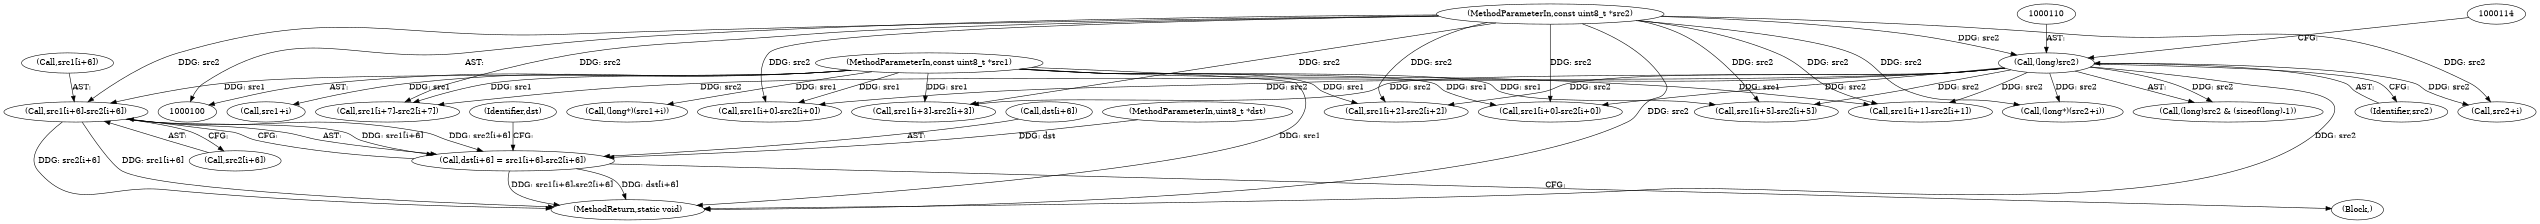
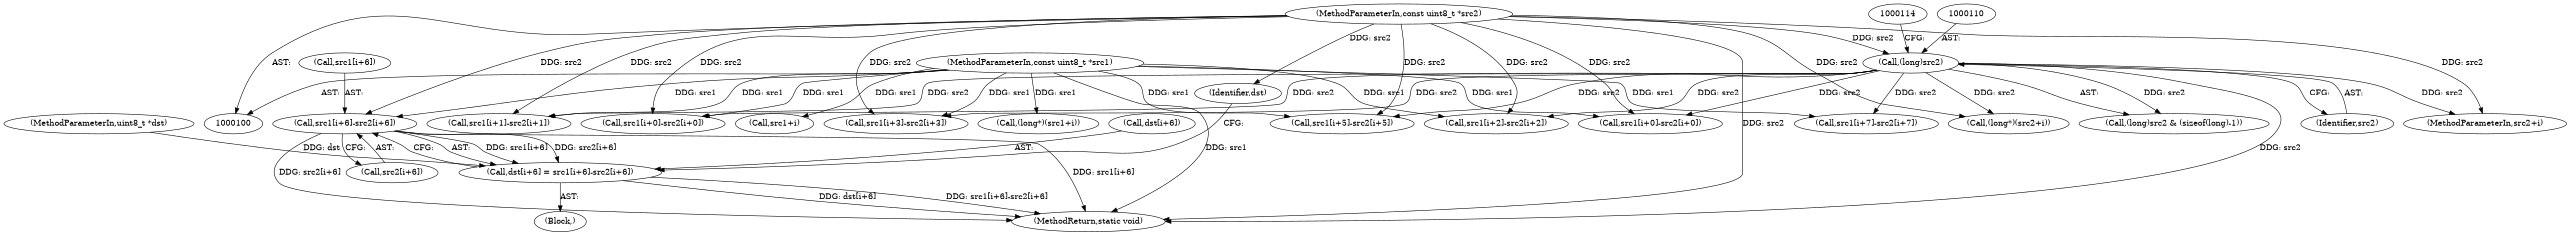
edge "(MethodParameterIn,const uint8_t *src2)" -> "(Call,src1[i+7]-src2[i+7])": now "(MethodParameterIn,const uint8_t *src2)" -> "(Identifier,dst)"
node "(Call,src2+i)": label "(Call,src2+i)" -> "(MethodParameterIn,src2+i)"
edge "(Call,dst[i+6] = src1[i+6]-src2[i+6])" -> "(Block,)": label "CFG: " -> "AST: "
